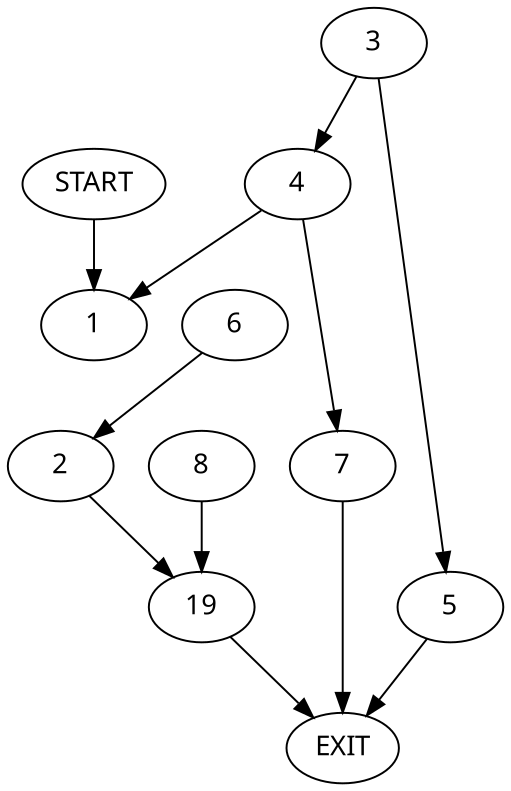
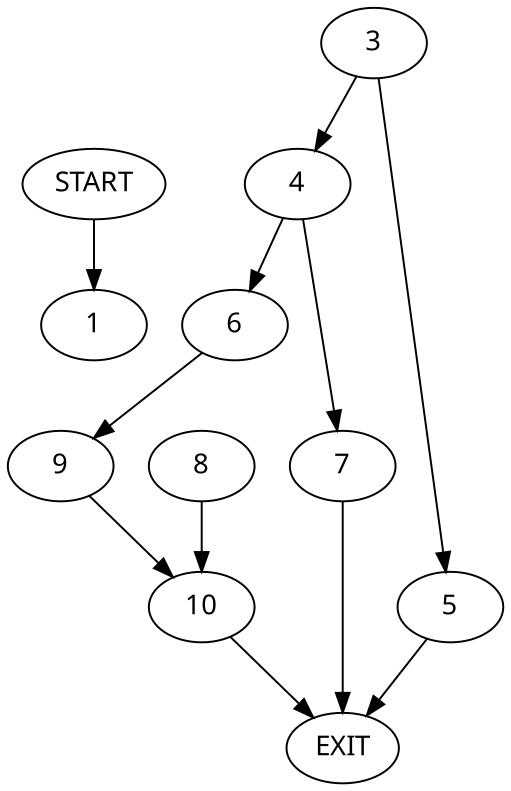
edge "4" -> "1": now "4" -> "6"
node "2": label "2" -> "9"
node "19": label "19" -> "10"
